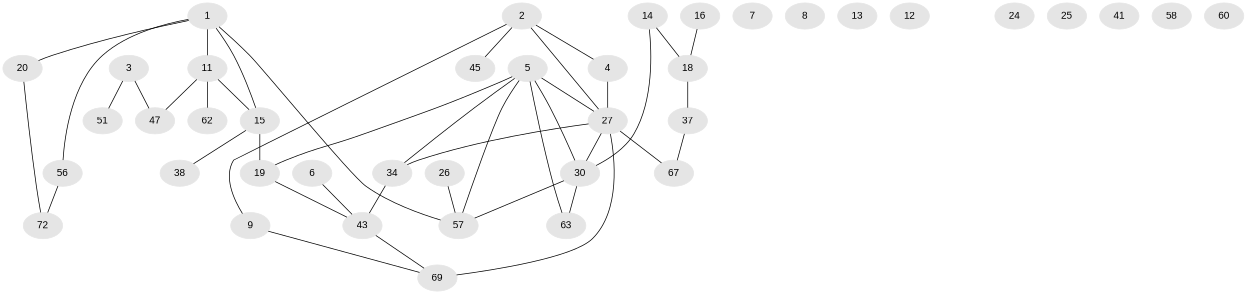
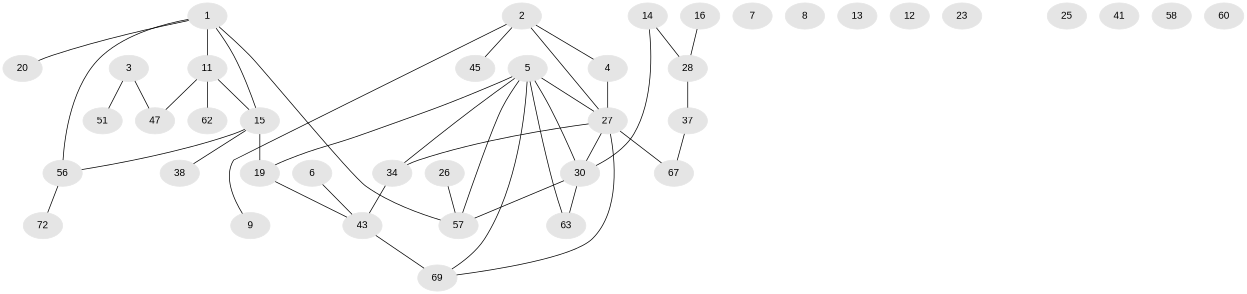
node "23": added
node "24": removed
node "18": label "18" -> "28"
edge "20" -- "72": removed
edge "15" -- "56": added
edge "9" -- "69": now "5" -- "69"
